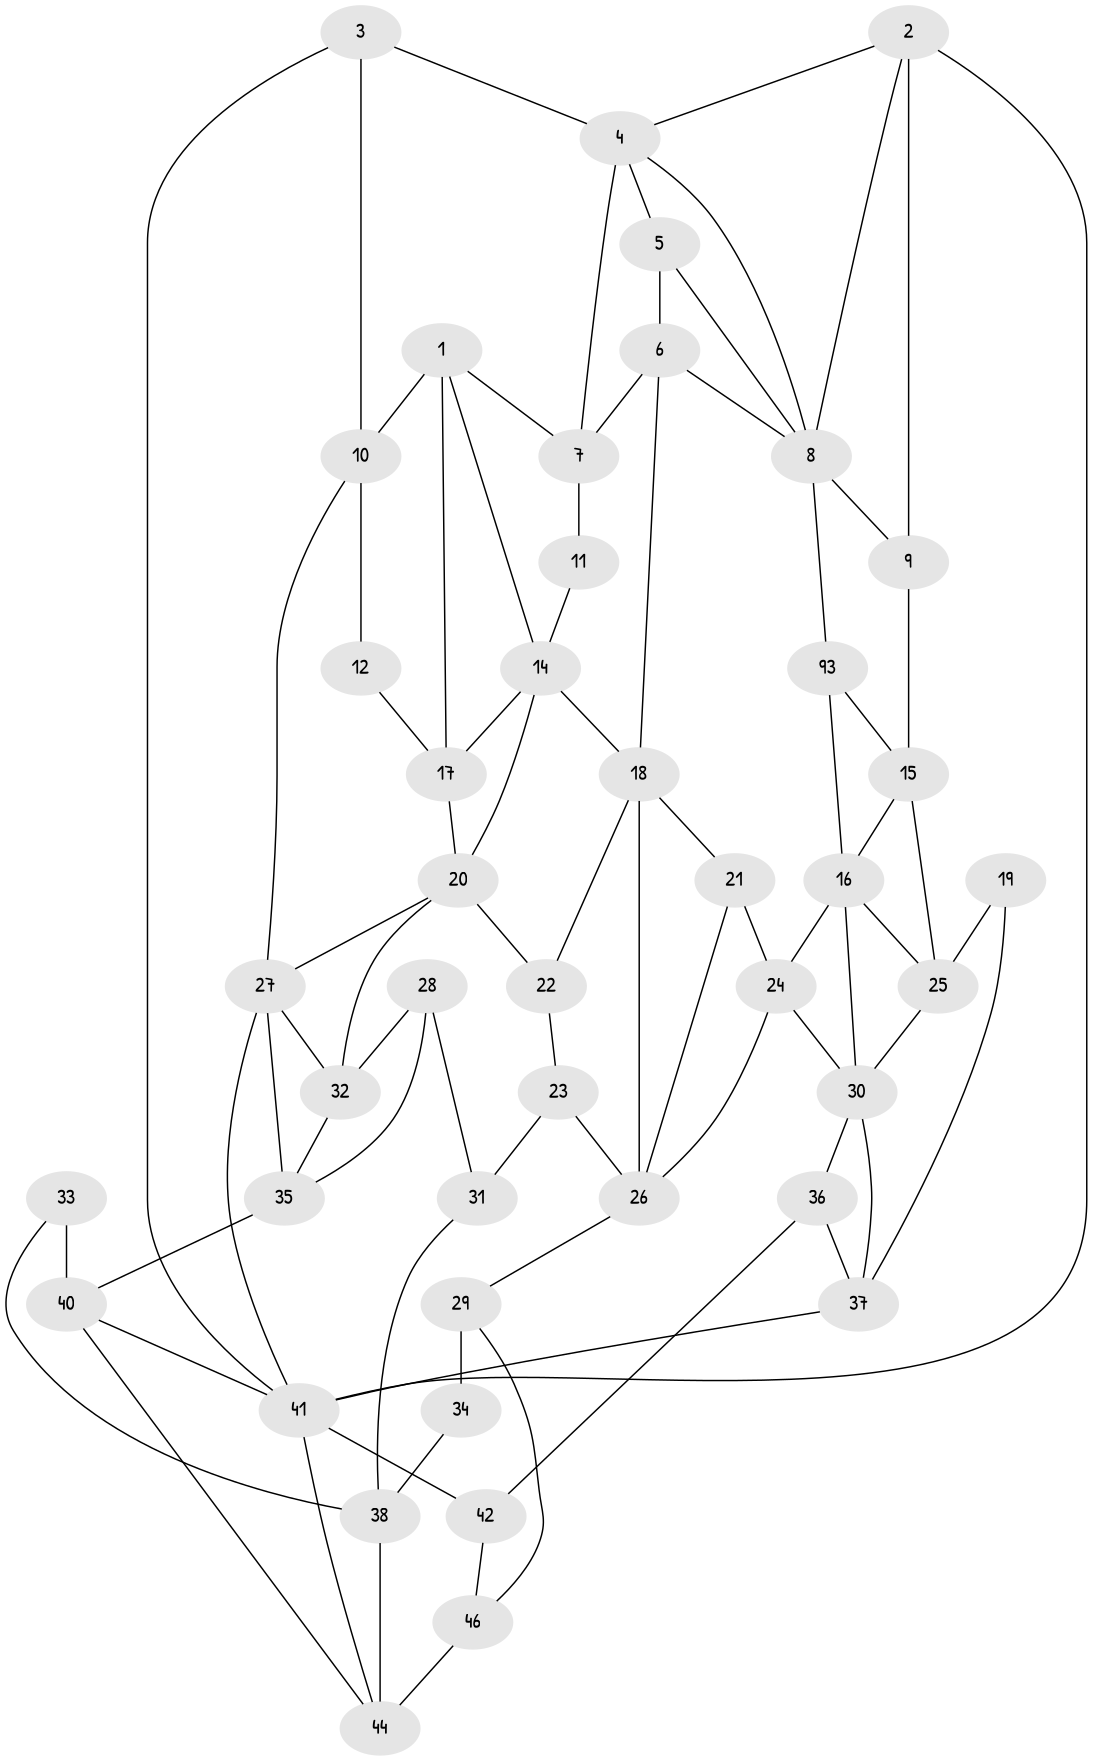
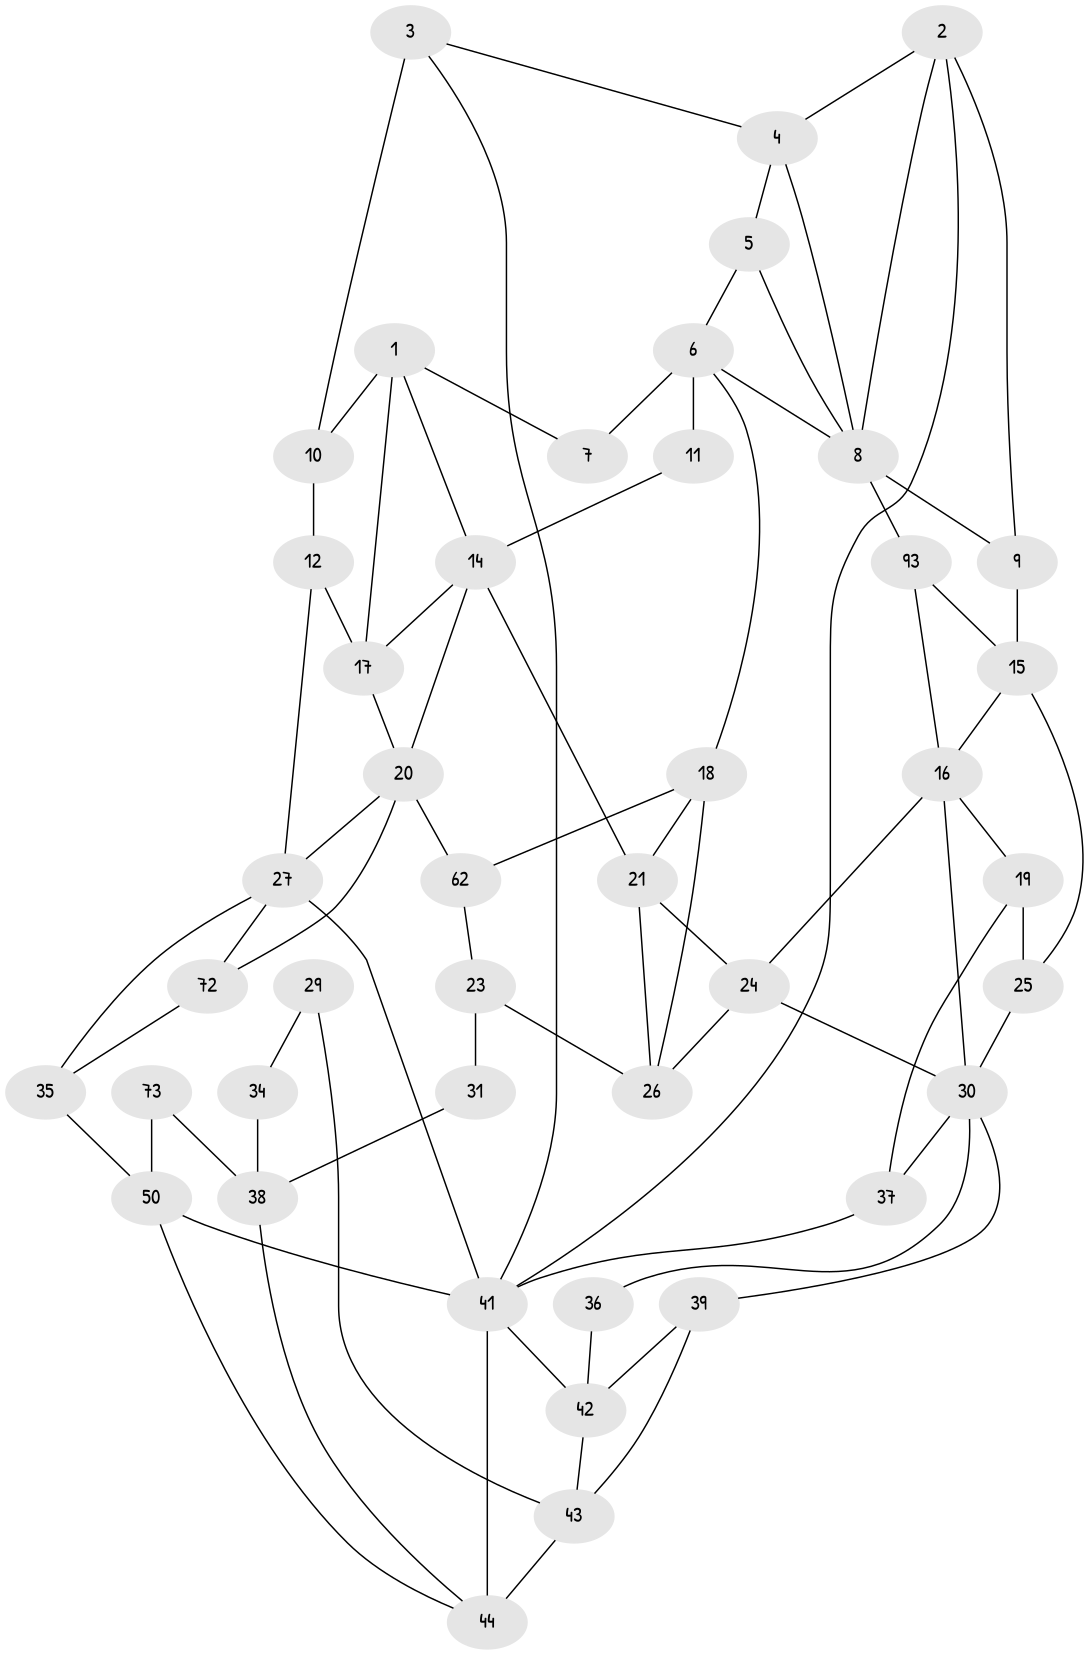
edge "4" -- "7": removed
edge "7" -- "11": now "6" -- "11"
edge "10" -- "27": now "12" -- "27"
edge "14" -- "18": now "14" -- "21"
edge "16" -- "25": now "16" -- "19"
node "28": removed
node "22": label "22" -> "62"
node "32": label "32" -> "72"
node "33": label "33" -> "73"
edge "26" -- "29": removed
edge "36" -- "37": removed
node "40": label "40" -> "50"
node "39": added
node "46": label "46" -> "43"
